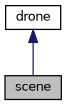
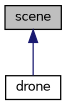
edge "scene" -> "drone": reversed
